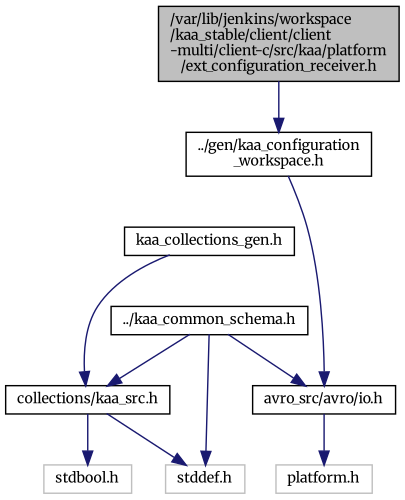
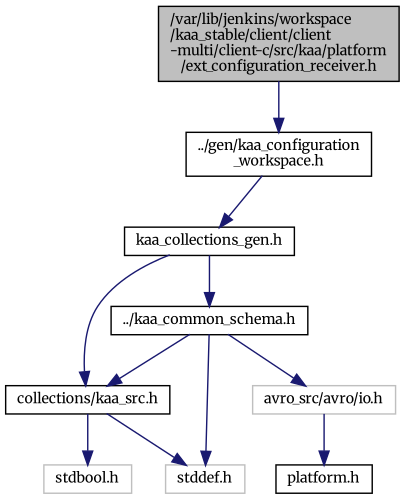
edge "../gen/kaa_configuration _workspace.h" -> "avro_src/avro/io.h": now "../gen/kaa_configuration _workspace.h" -> "kaa_collections_gen.h"
edge "kaa_collections_gen.h" -> "../kaa_common_schema.h": added
node "avro_src/avro/io.h": color black -> grey75
node "platform.h": color grey75 -> black
